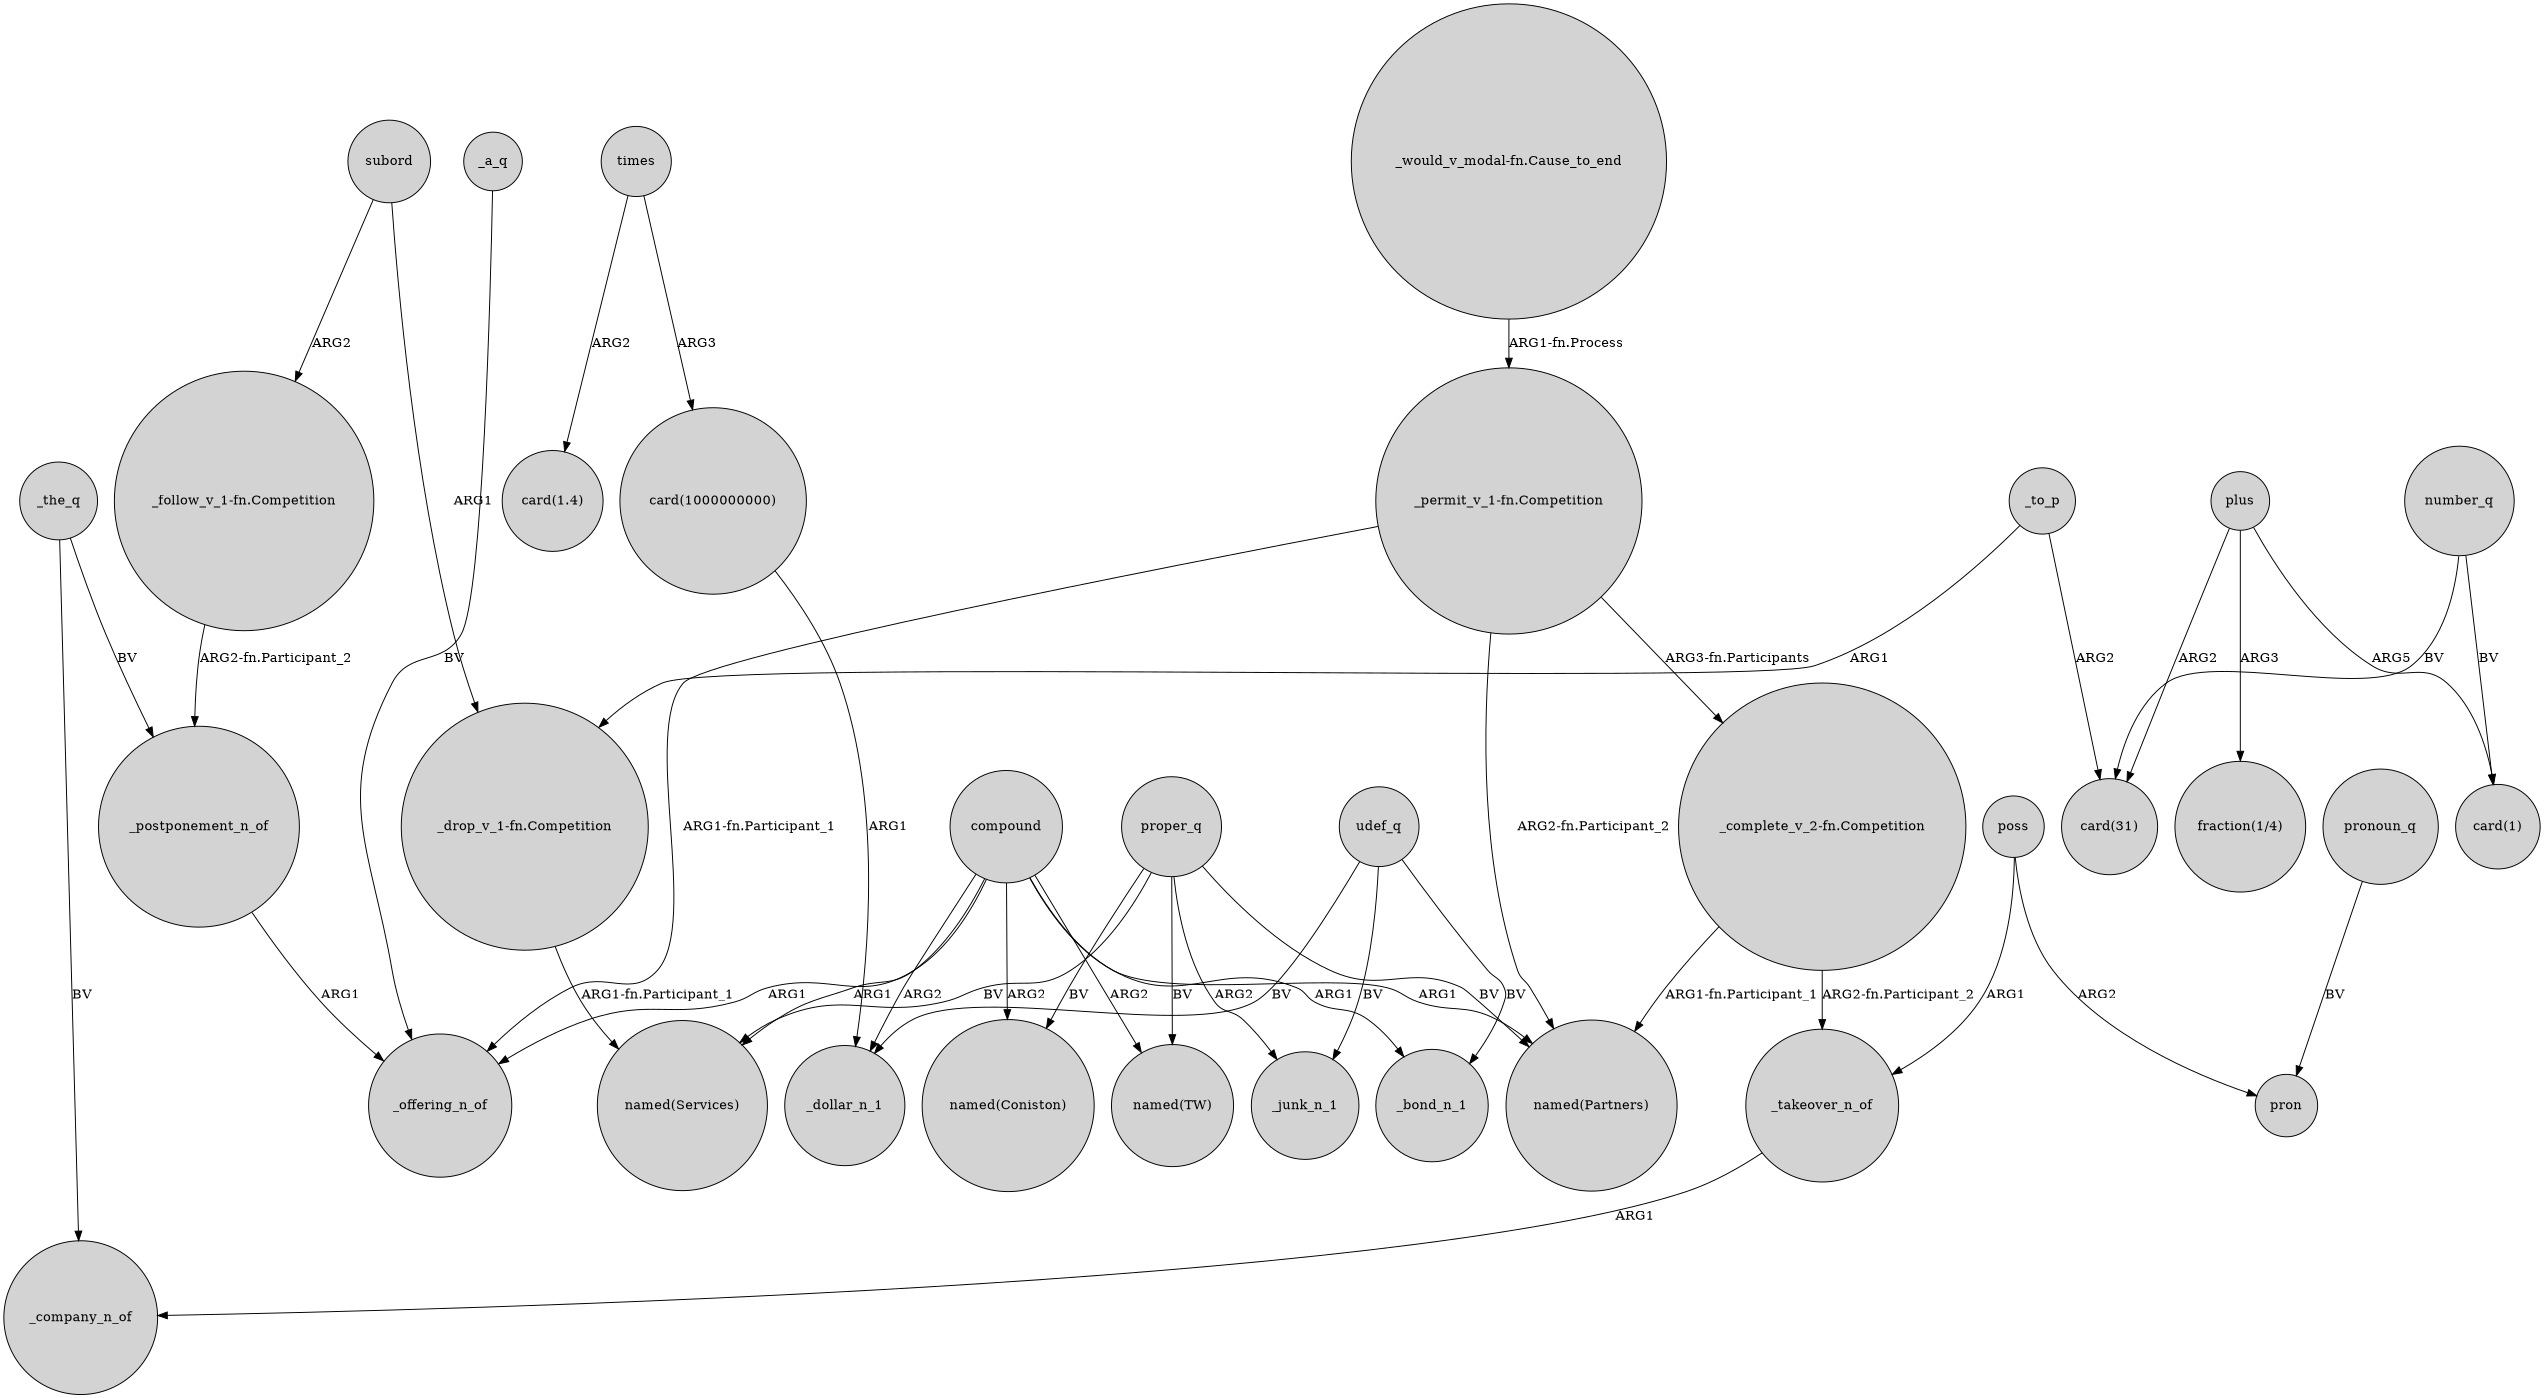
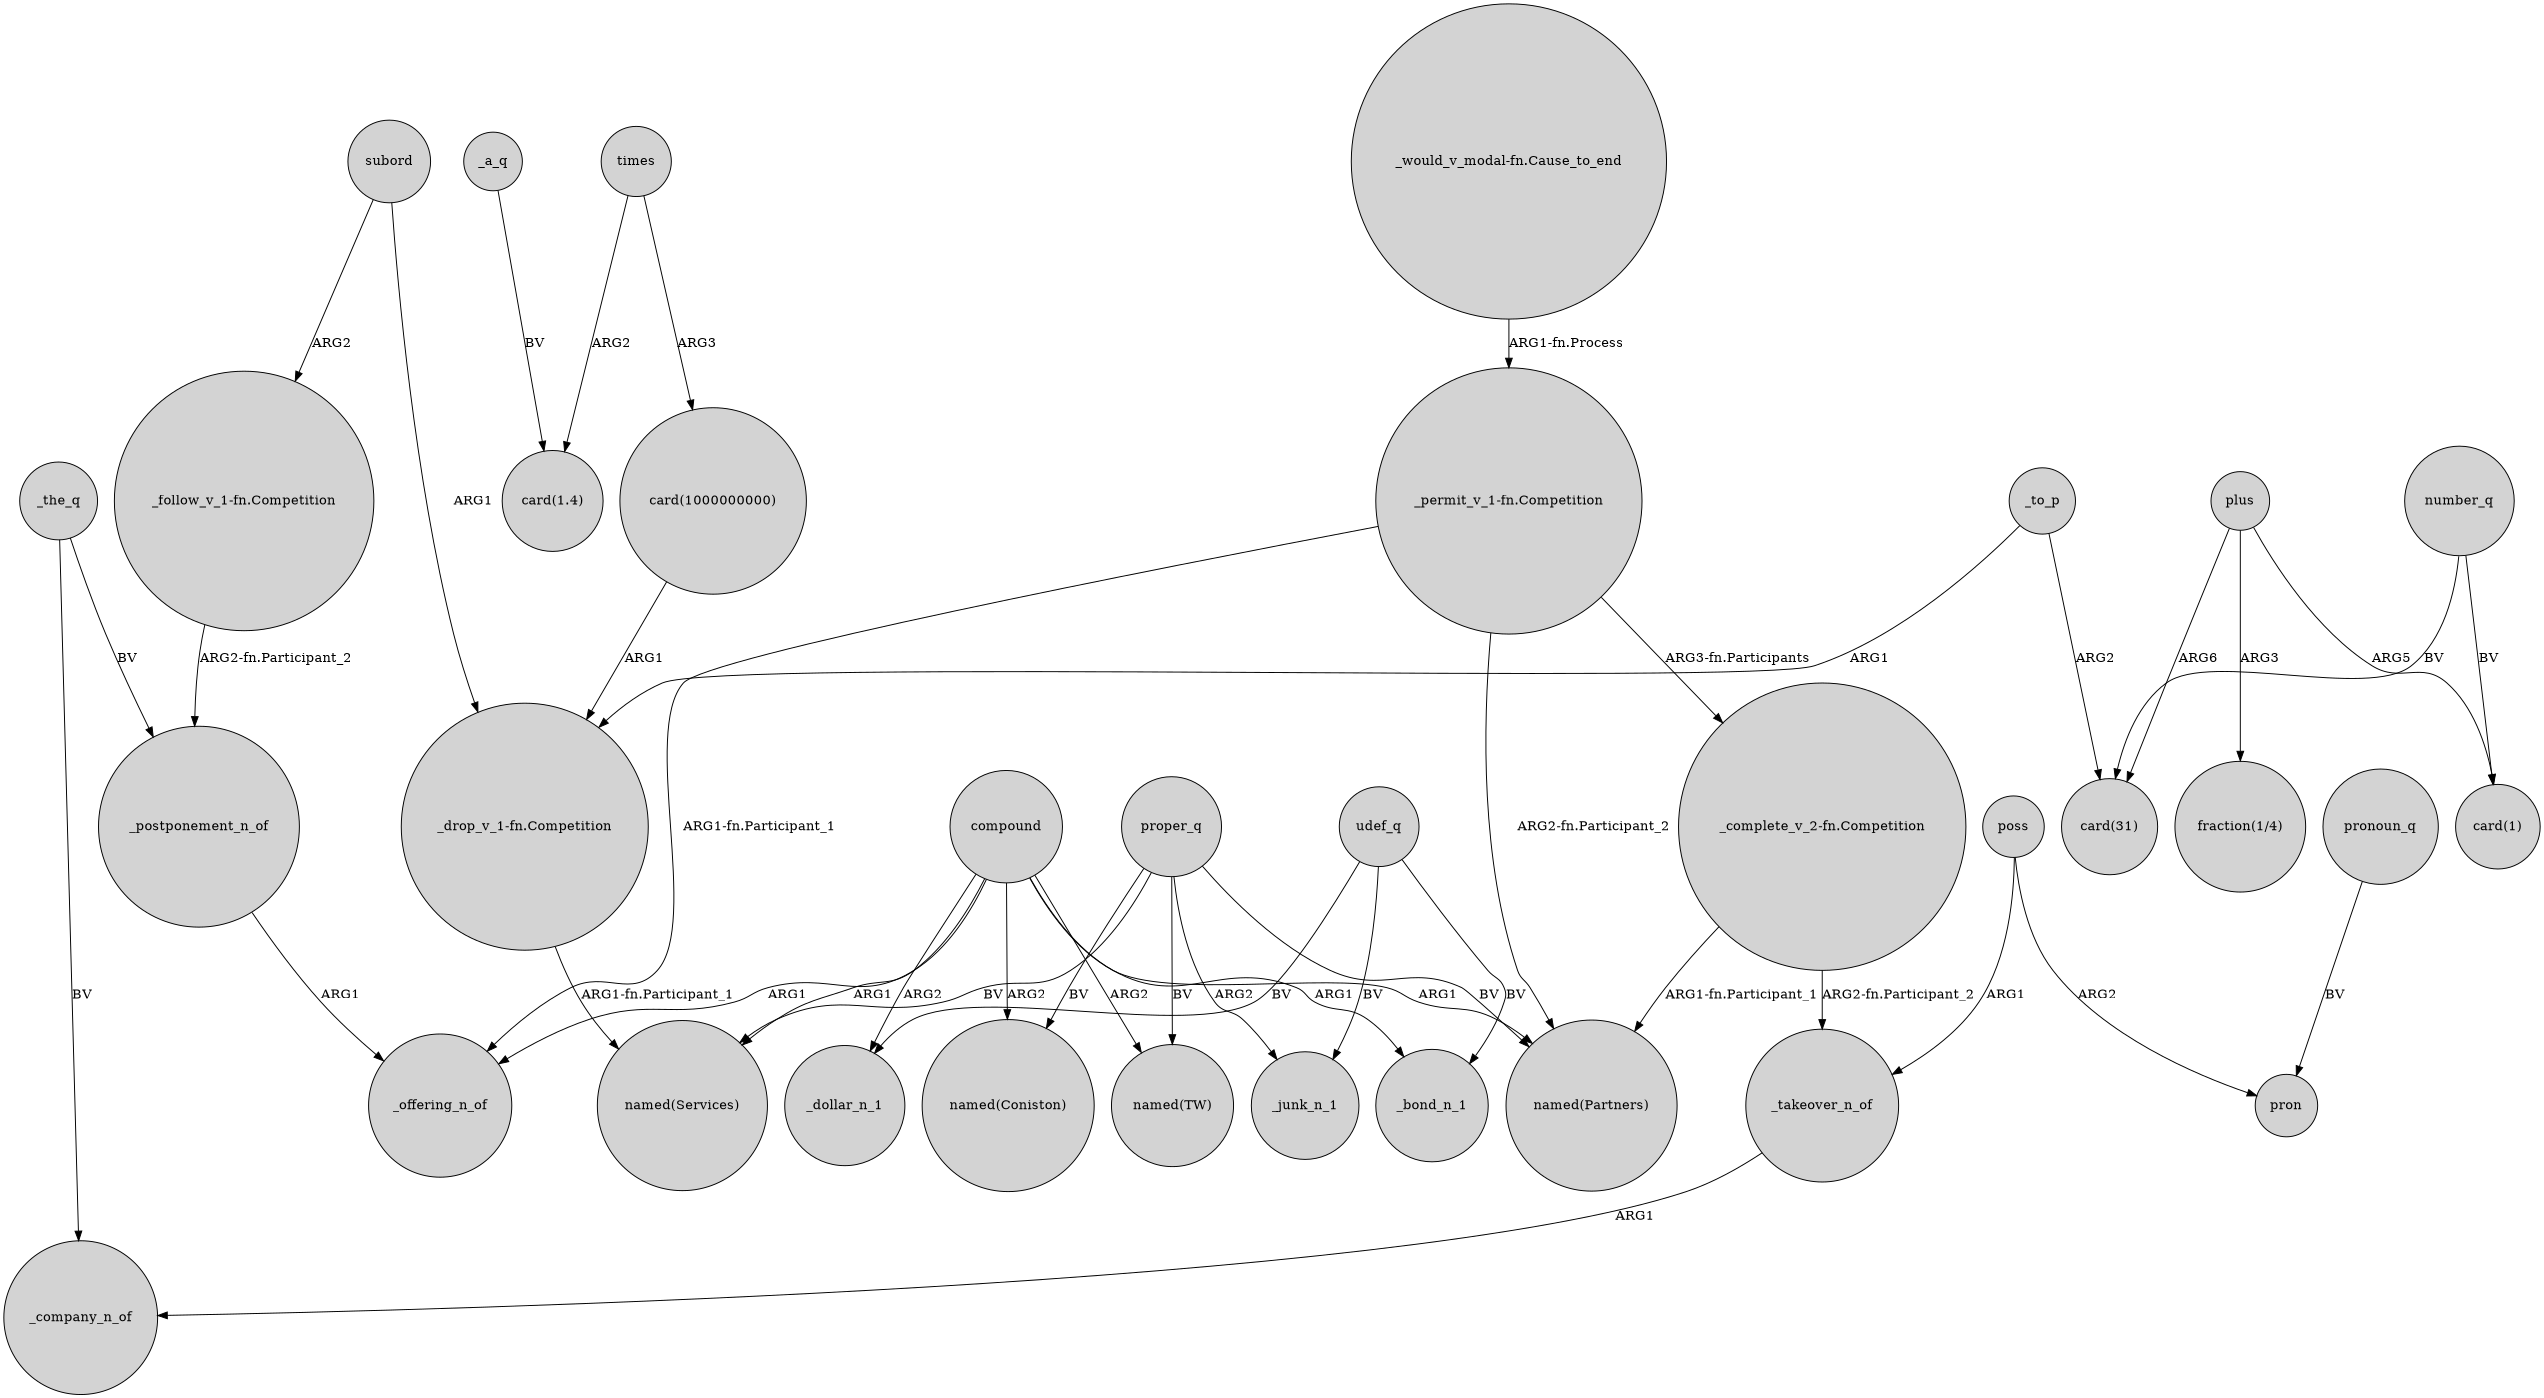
edge "_a_q" -> "_offering_n_of": now "_a_q" -> "card(1.4)"
edge "plus" -> "card(31)": label "ARG2" -> "ARG6"
edge "card(1000000000)" -> "_dollar_n_1": now "card(1000000000)" -> "_drop_v_1-fn.Competition"
